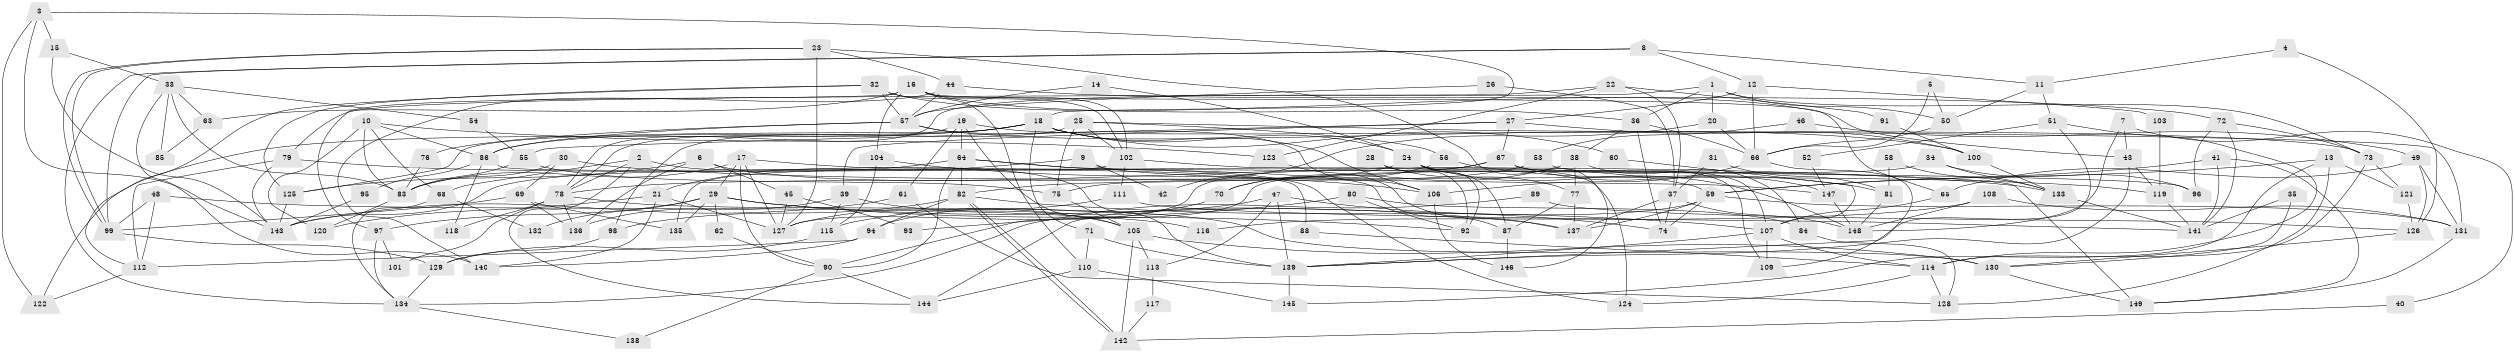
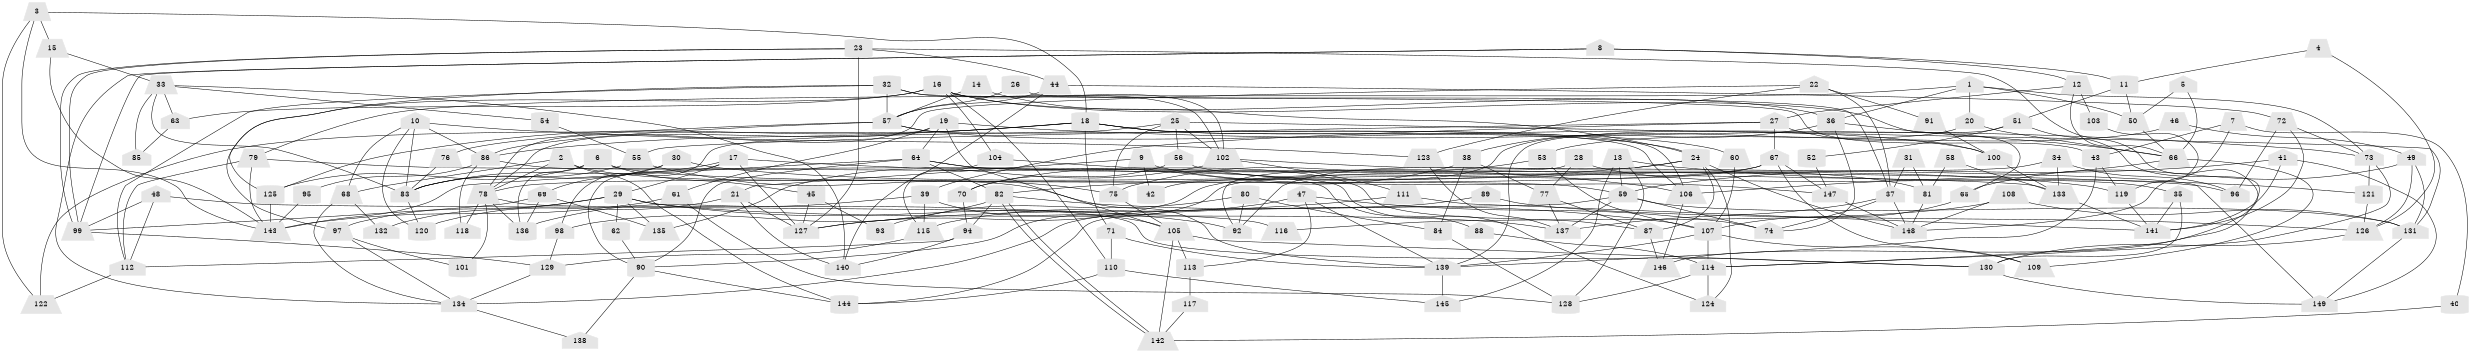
edge "28" -- "35": added
